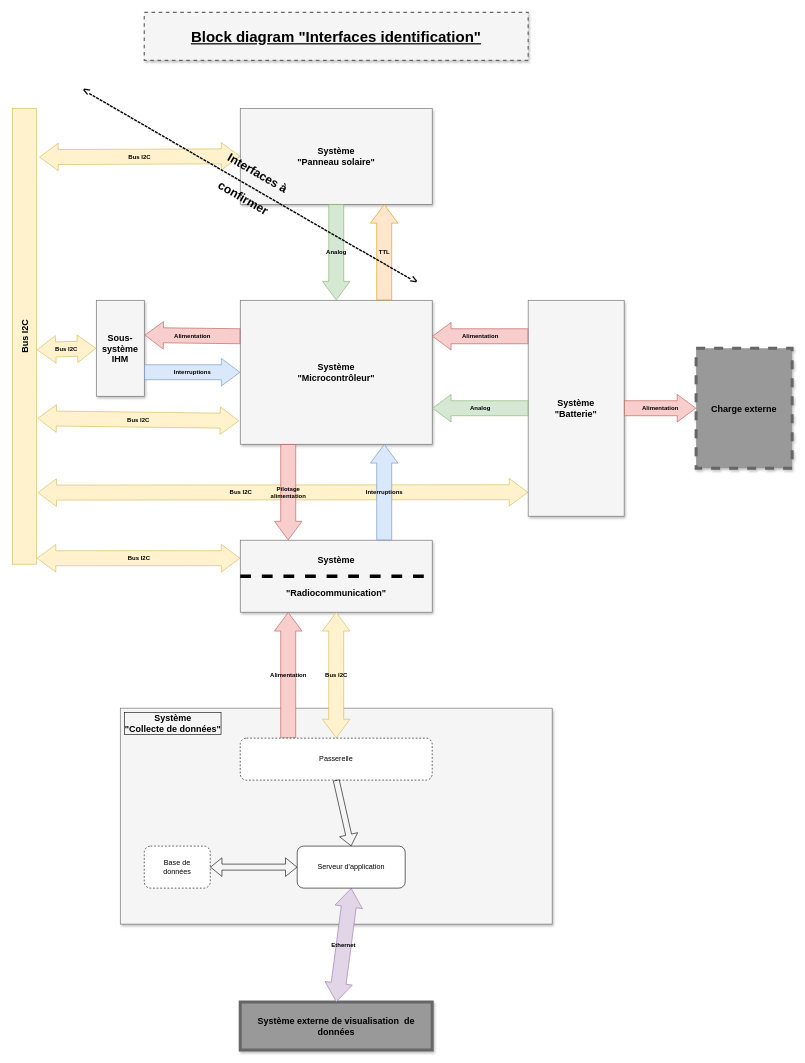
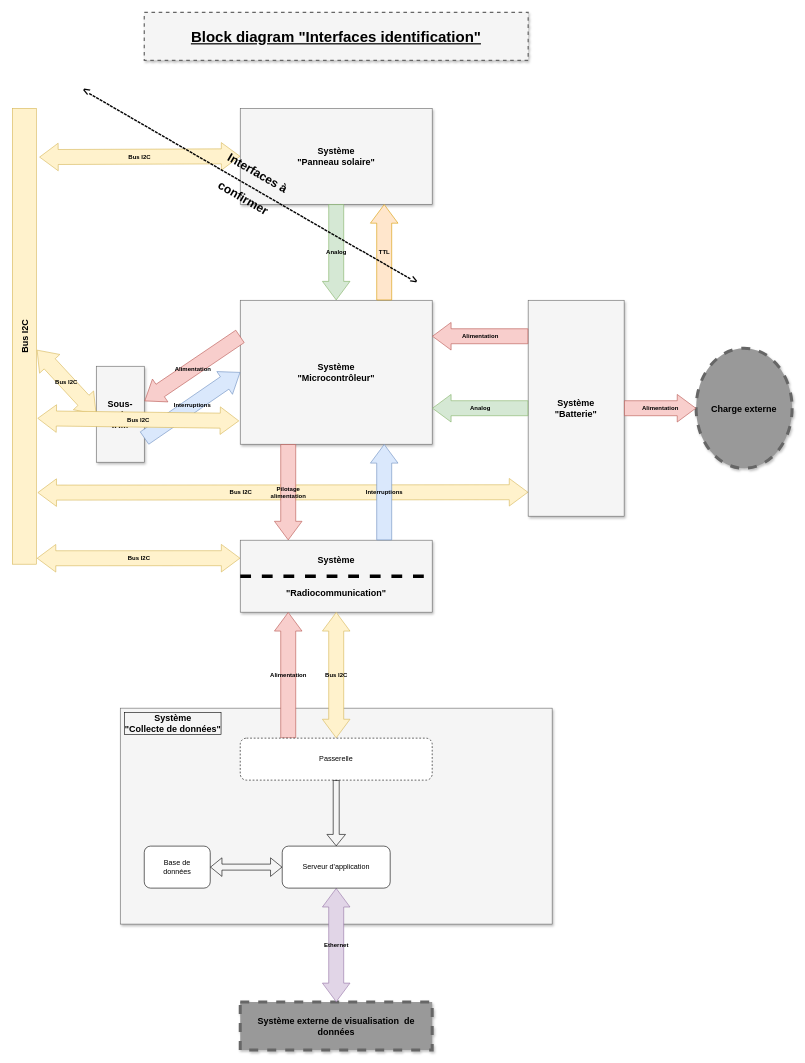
node "Sous-systèmeIHM": moved (120, 348) -> (120, 414)
node "Charge externe": shape rectangle -> ellipse
node "Base de données": style dashed -> solid
node "Serveur d'application": moved (351, 867) -> (336, 867)
node "Système externe de visualisation de données": style solid -> dashed
